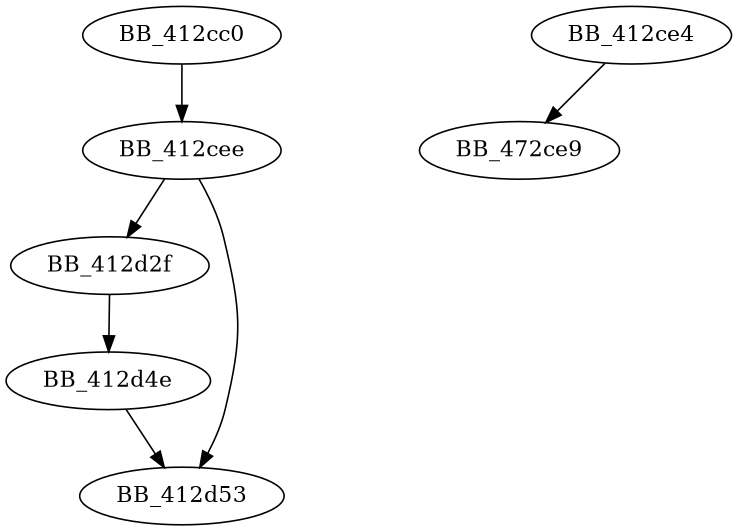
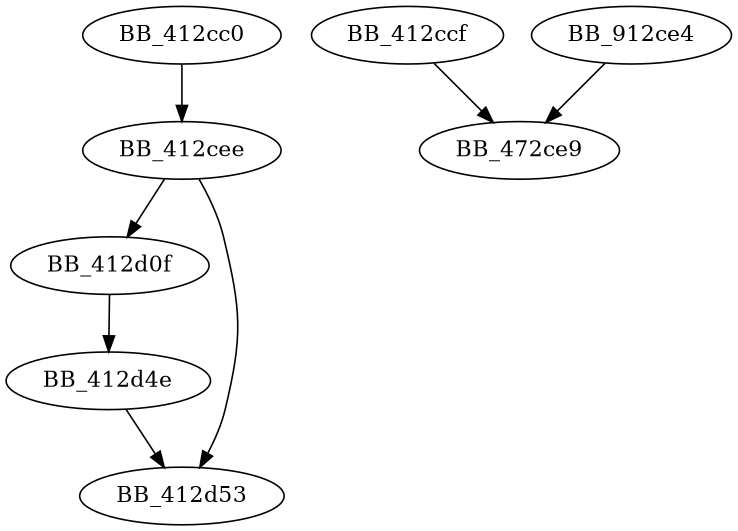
node "BB_412ccf": added
node "BB_412ce4": label "BB_412ce4" -> "BB_912ce4"
node "BB_412d2f": label "BB_412d2f" -> "BB_412d0f"
